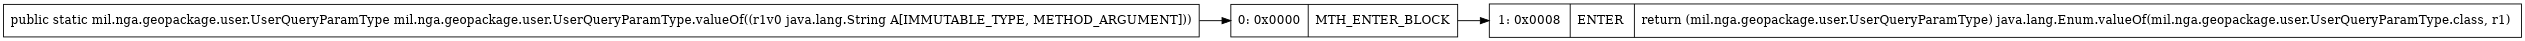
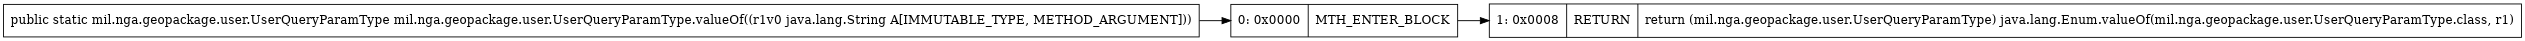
node "1: 0x0008": text "ENTER" -> "RETURN"
